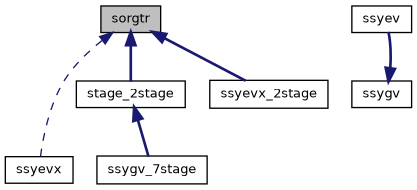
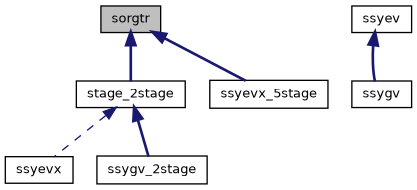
edge "ssyev" -> "ssygv": reversed
edge "ssyevx" -> "sorgtr": now "ssyevx" -> "stage_2stage"
node "ssyevx_2stage": label "ssyevx_2stage" -> "ssyevx_5stage"
node "ssygv_7stage": label "ssygv_7stage" -> "ssygv_2stage"
